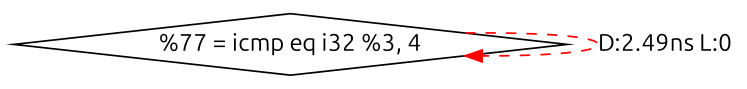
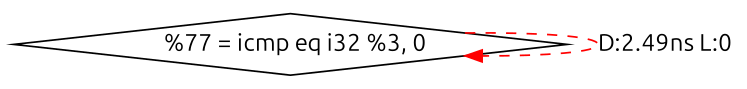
node "%77 = icmp eq i32 %3, 4": label "%77 = icmp eq i32 %3, 4" -> "%77 = icmp eq i32 %3, 0"
